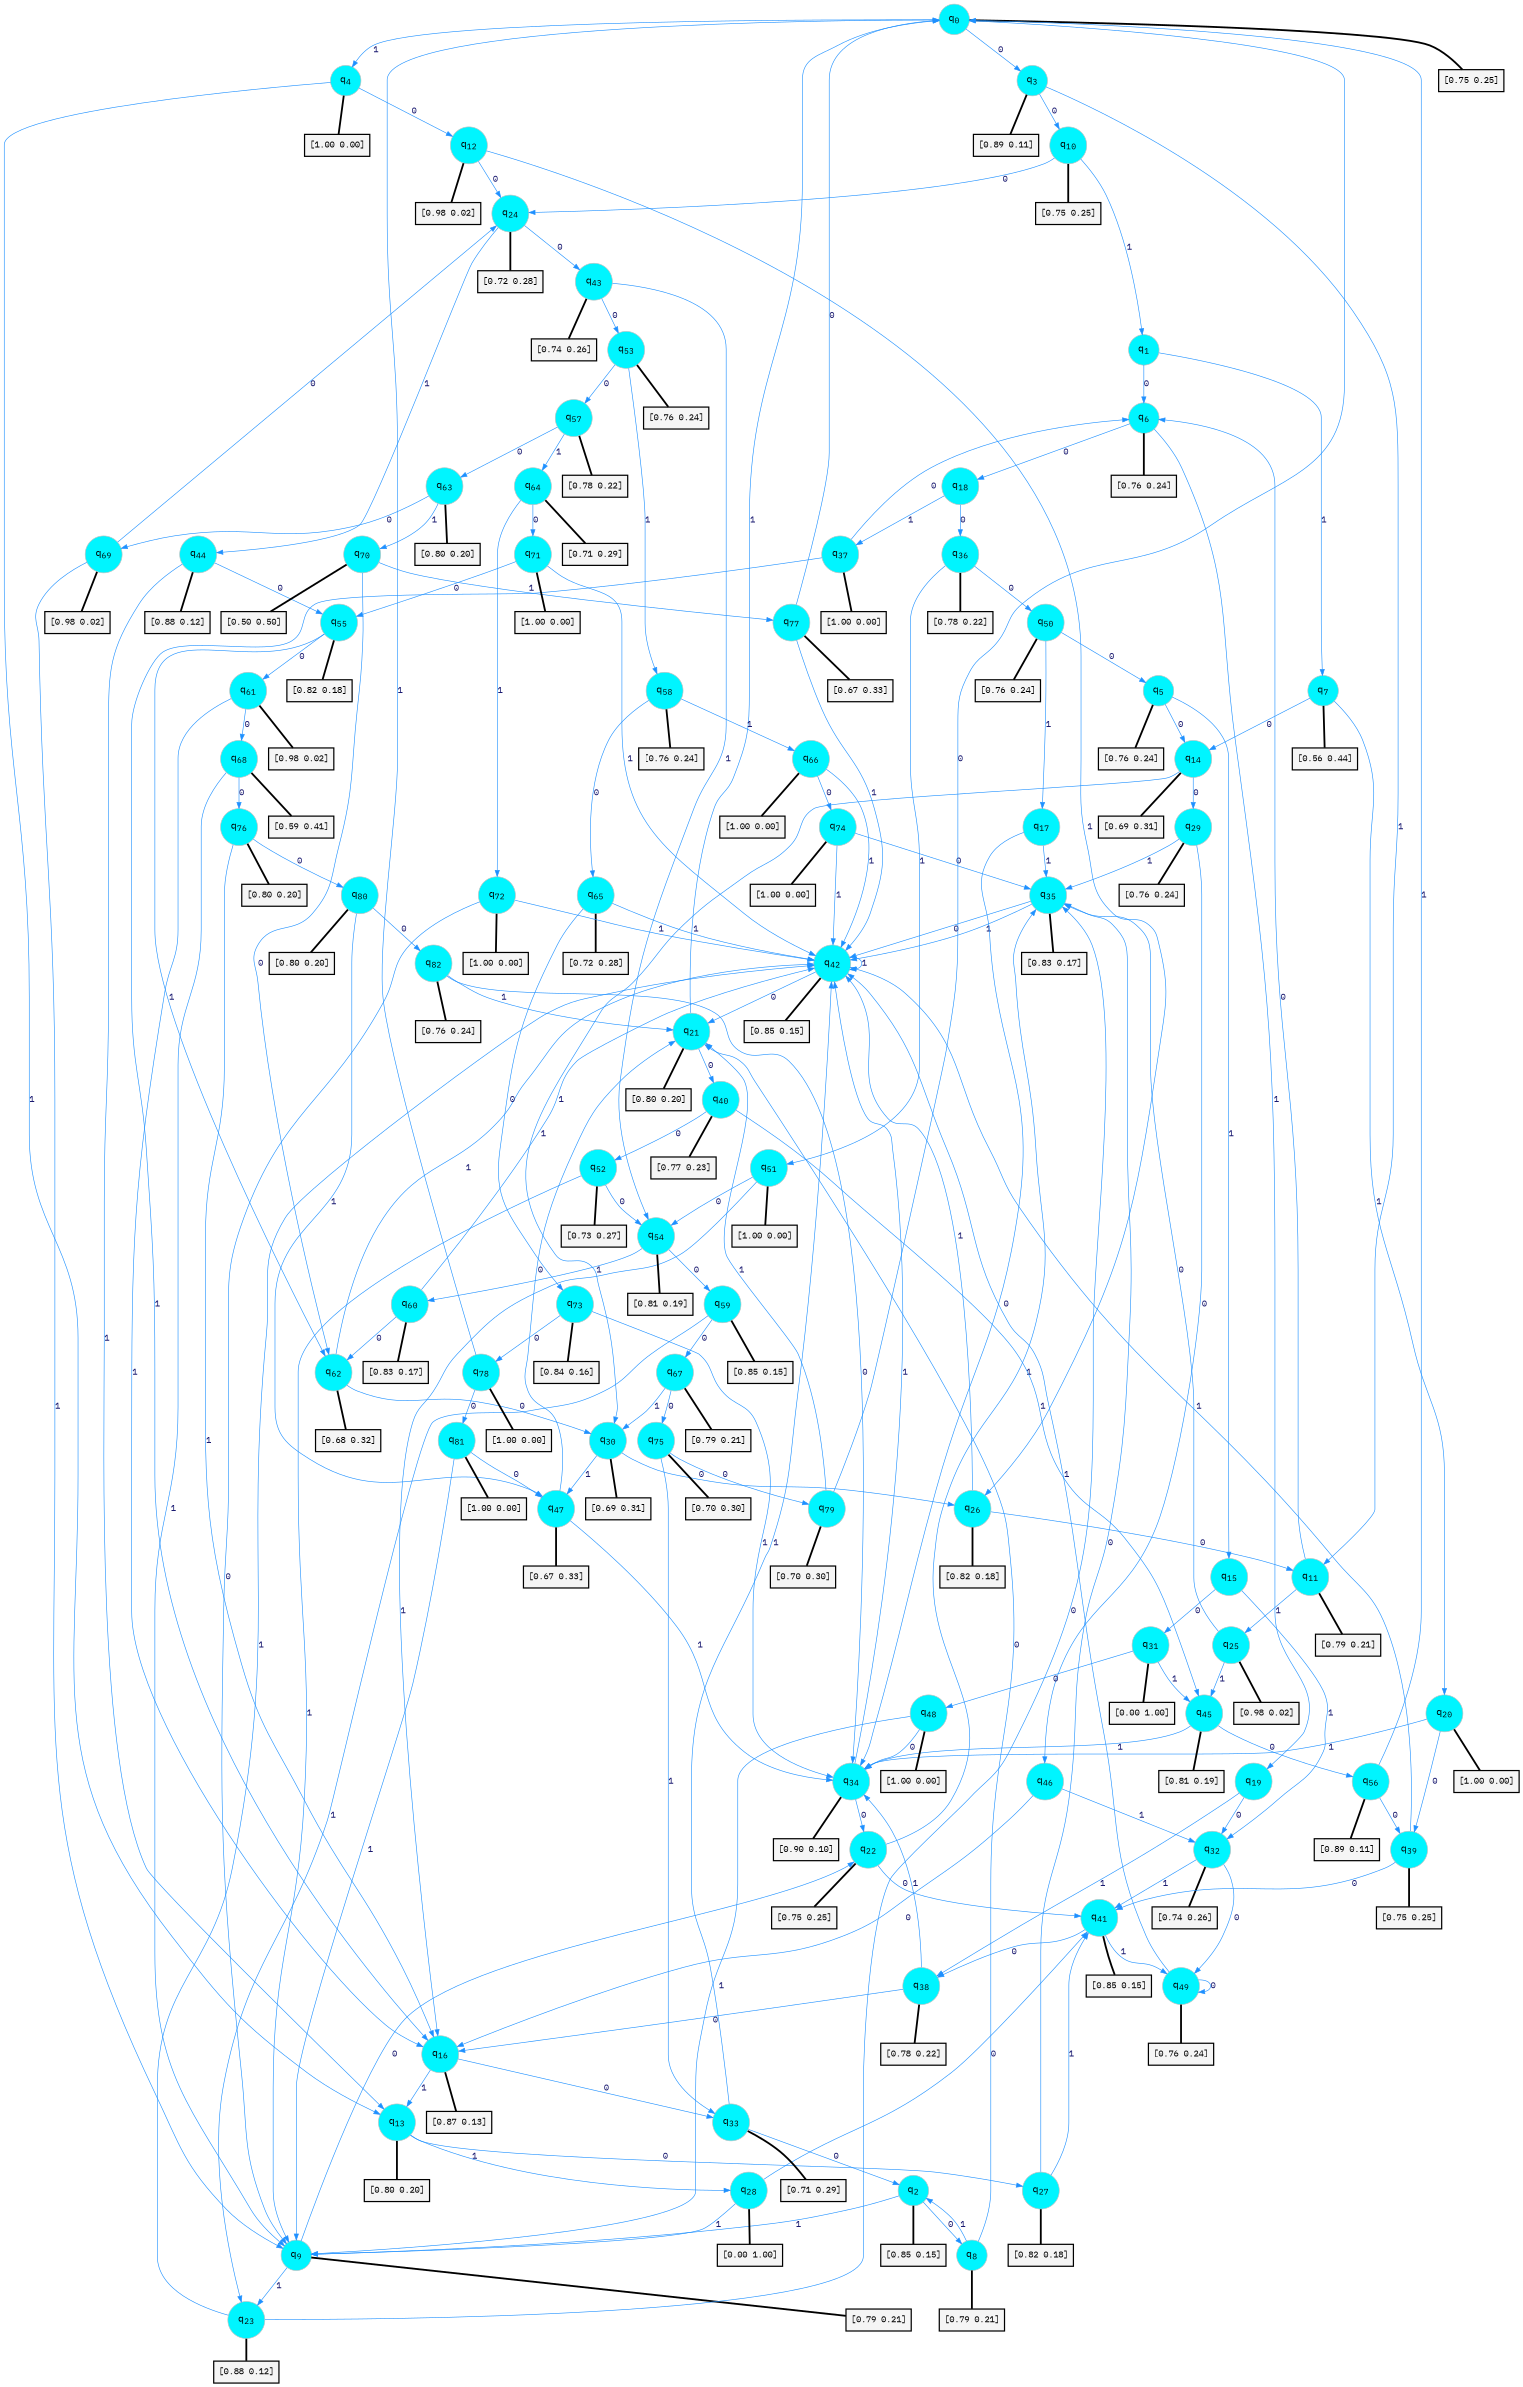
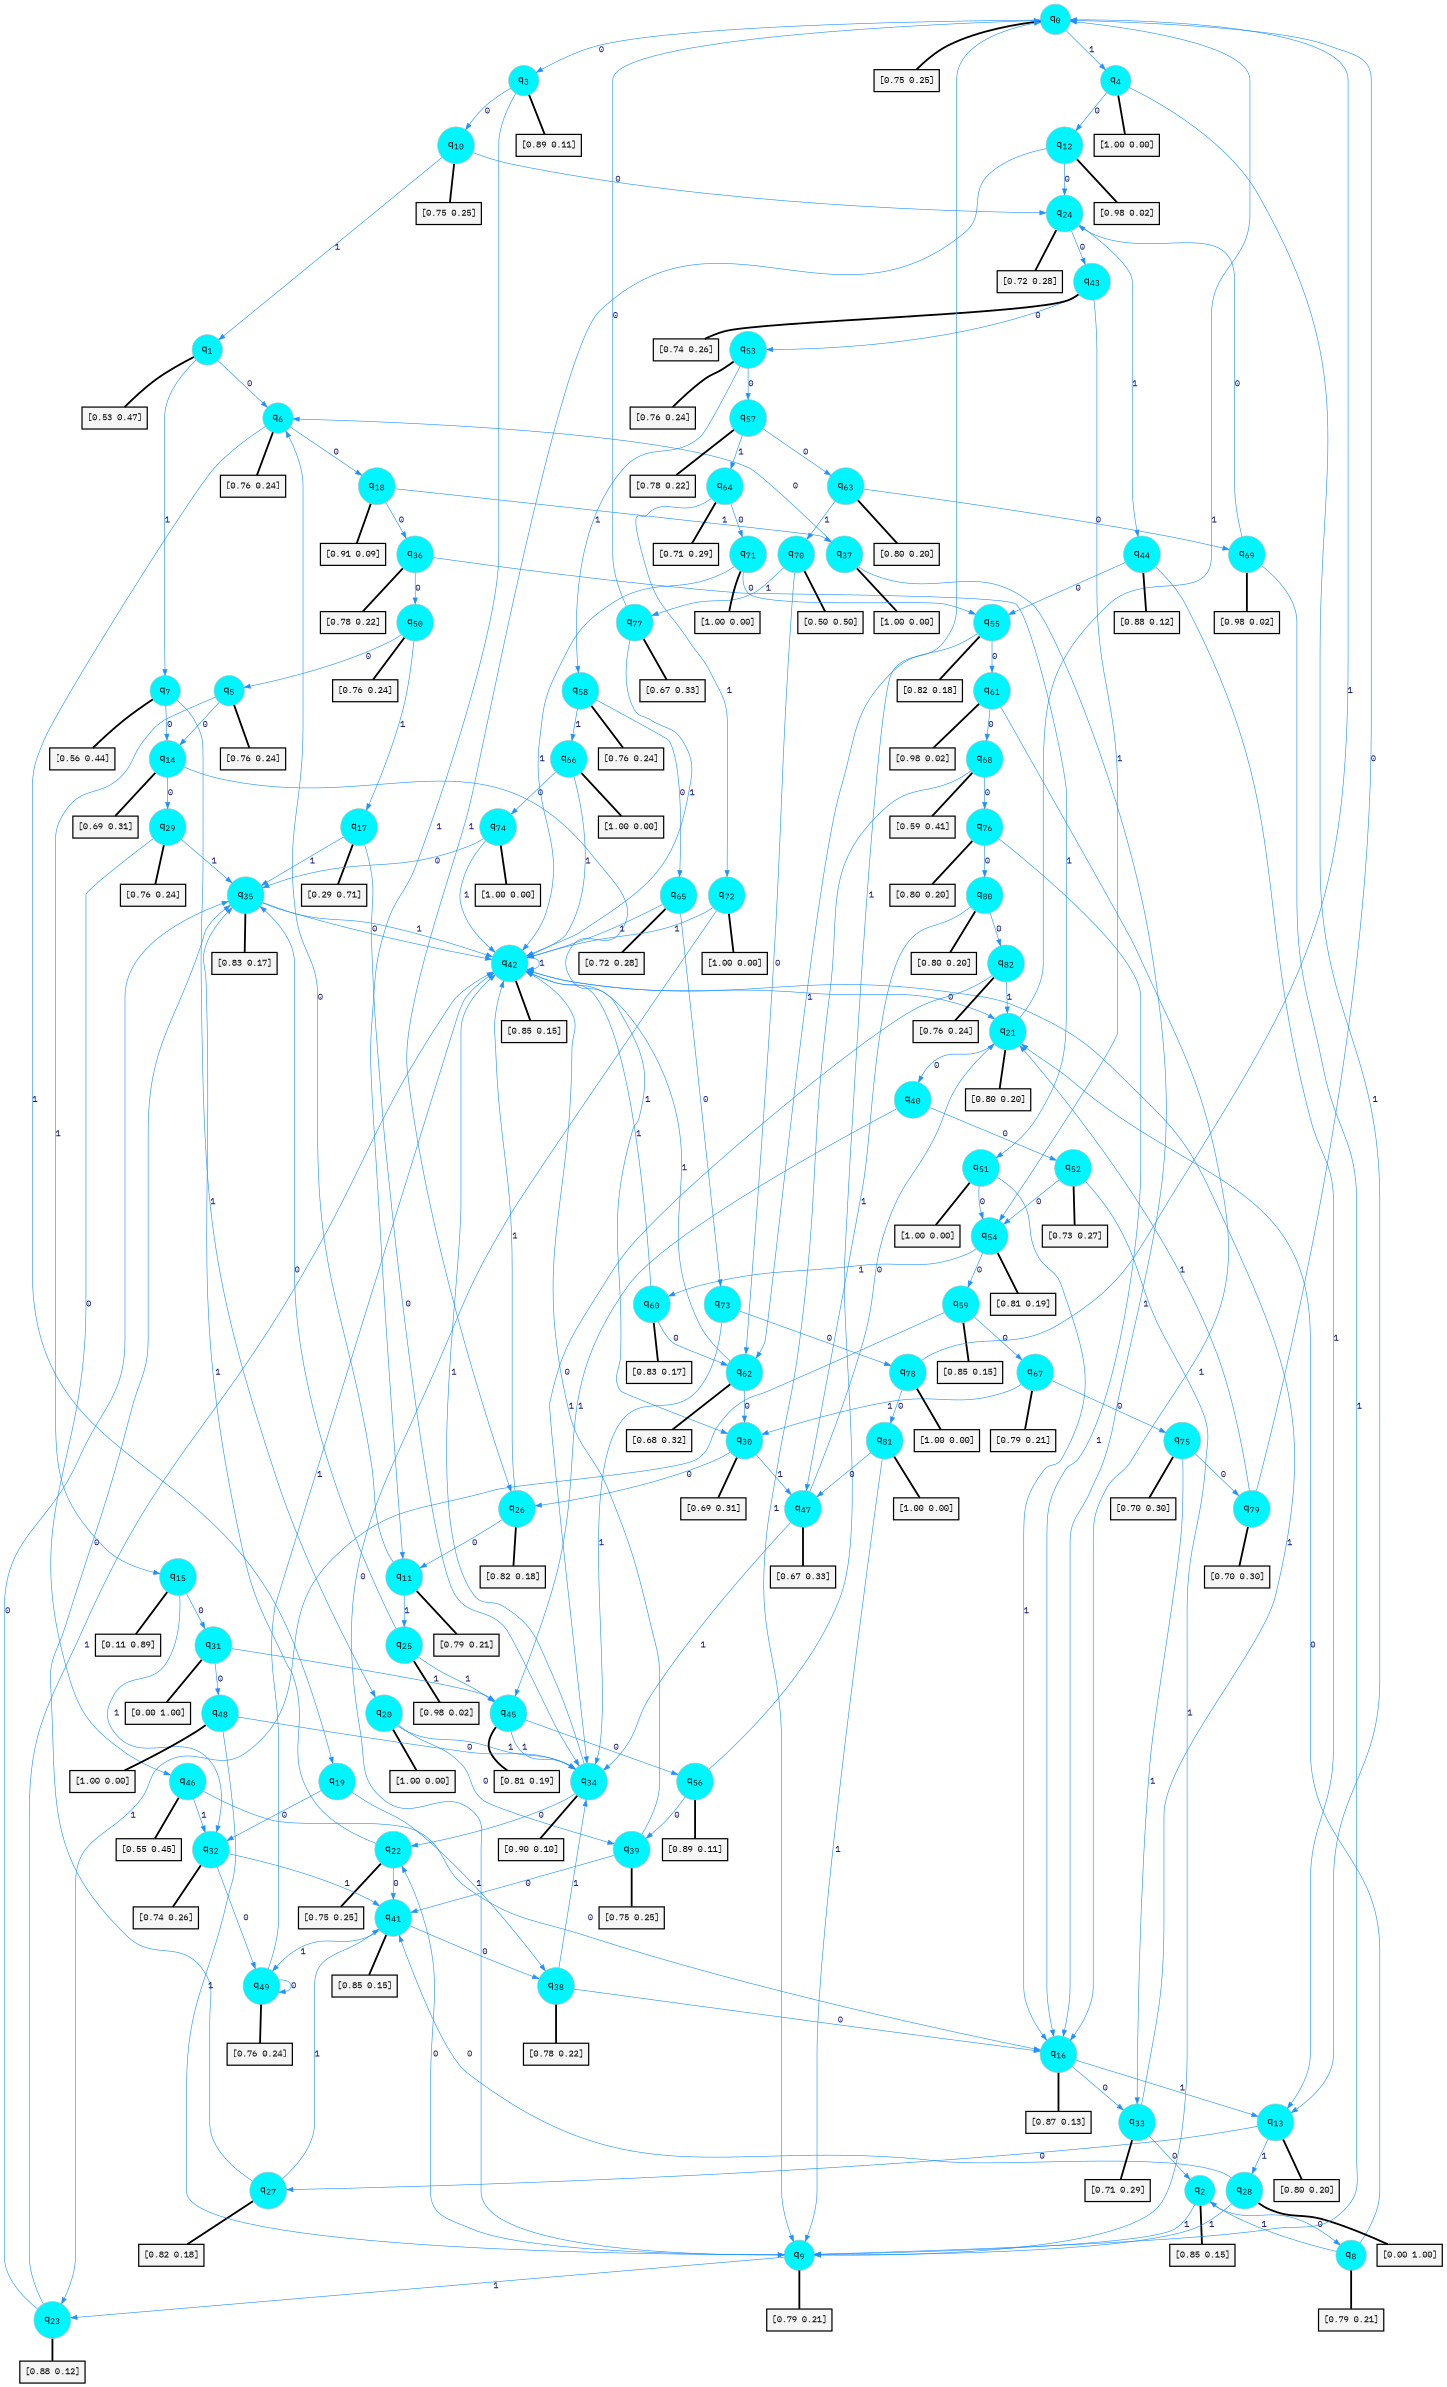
node "[0.53 0.47]": added
node "[0.91 0.09]": added
node "[0.29 0.71]": added
node "[0.77 0.23]": removed
node "[0.84 0.16]": removed
node "[0.11 0.89]": added
node "[0.55 0.45]": added
